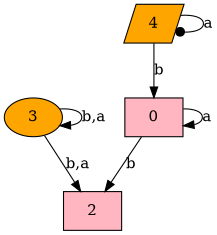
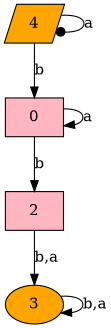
edge "3" -> "2": reversed
